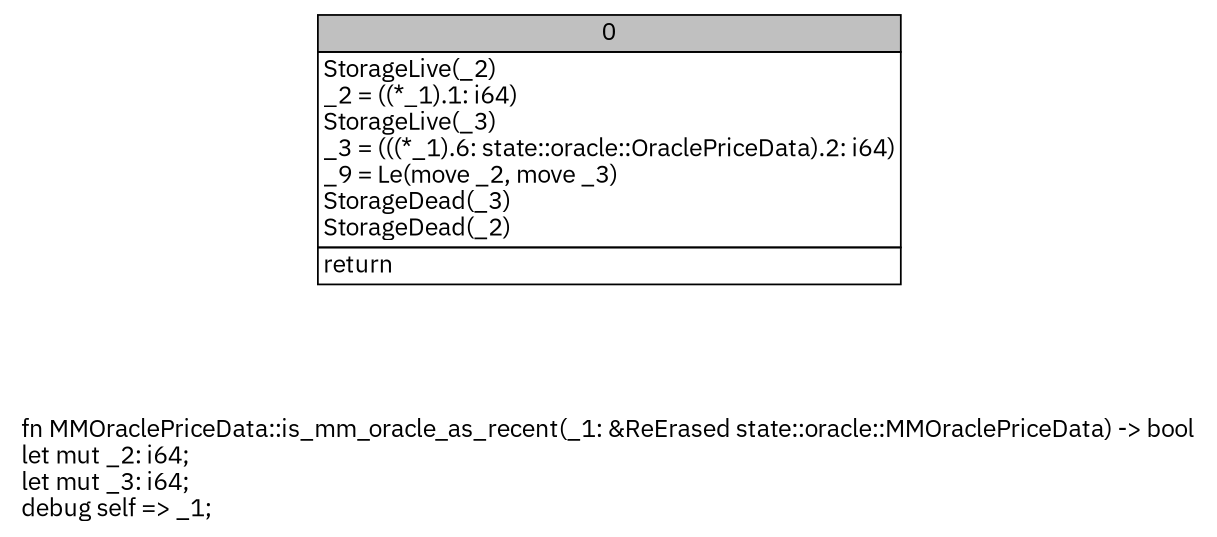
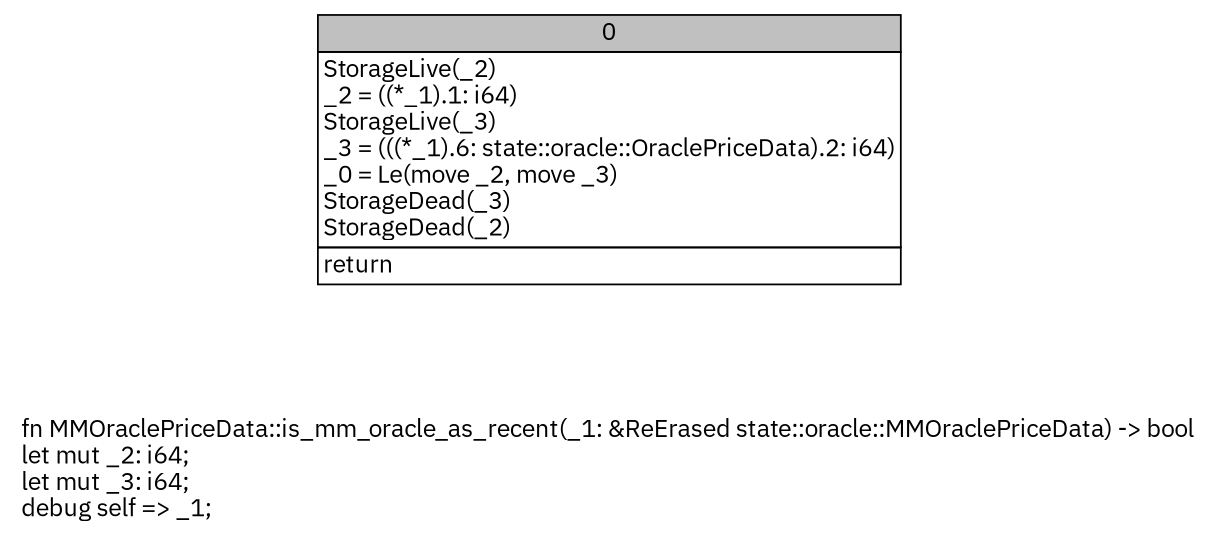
node "0": text "_9 = Le(move _2, move _3)" -> "_0 = Le(move _2, move _3)"
